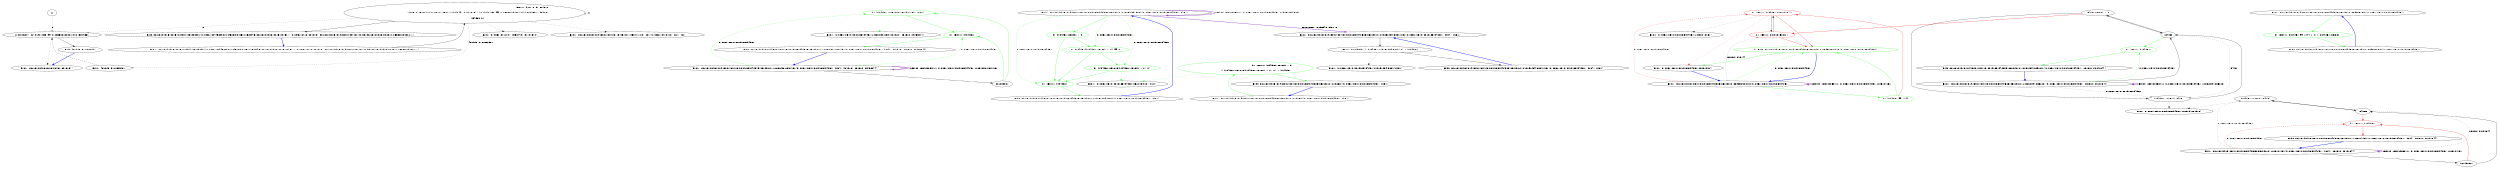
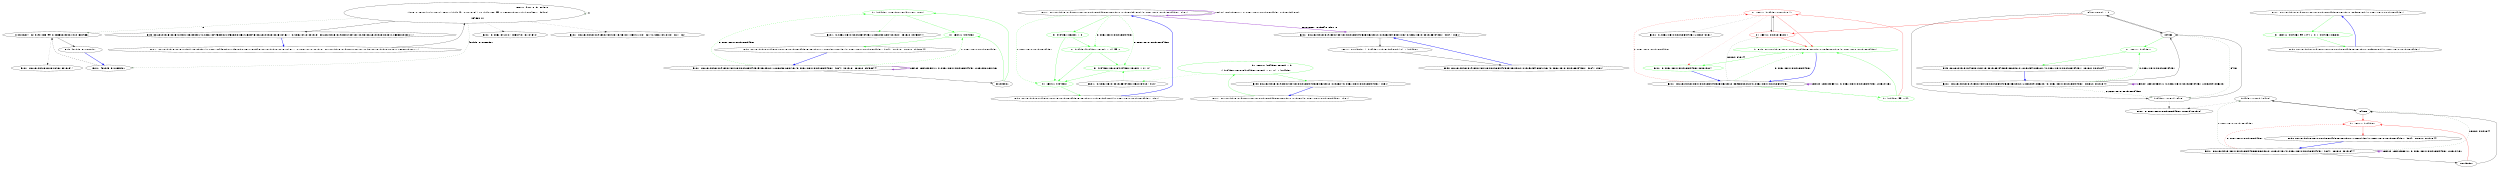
node "t": removed
edge "Exit lambda expression" -> "Entry CommandLine.Core.Token.IsName()": now "Exit lambda expression" -> "Entry lambda expression"
node "Entry System.Text.StringBuilder.TrimEndIfMatch(char)": removed
node "Entry System.Text.StringBuilder.ToString()": color black -> green
edge "0: builder.Remove(builder.Length - 1, 1)" -> "Entry System.Text.StringBuilder.Remove(int, int)": reversed
